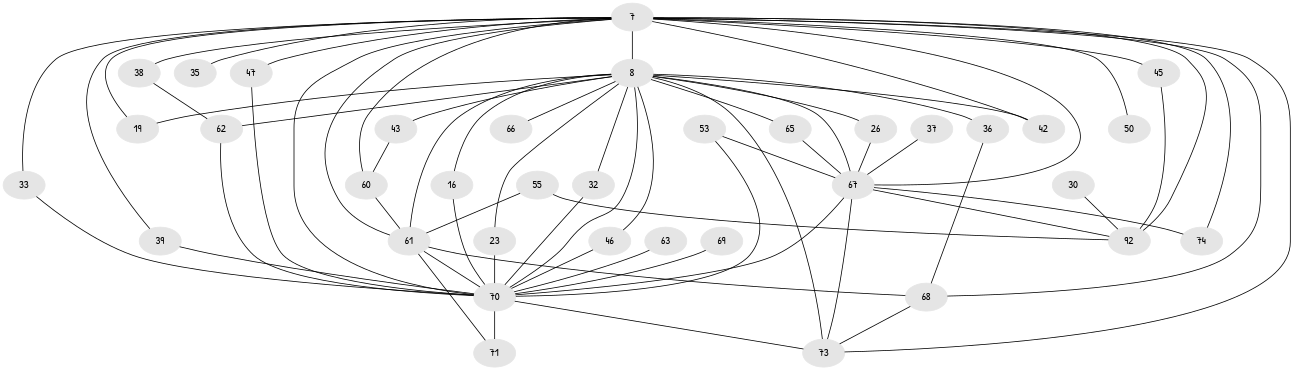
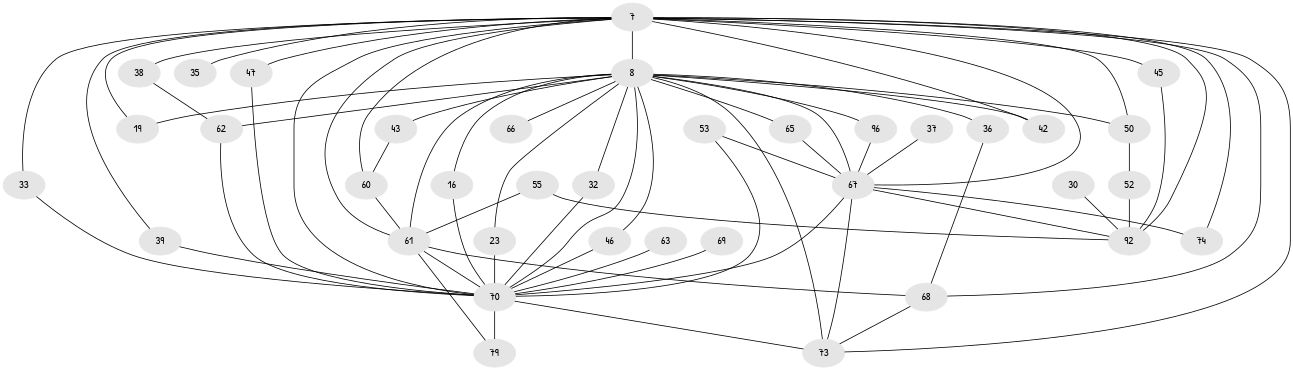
edge "8" -- "50": added
node "26": label "26" -> "96"
node "52": added
node "71": label "71" -> "79"
